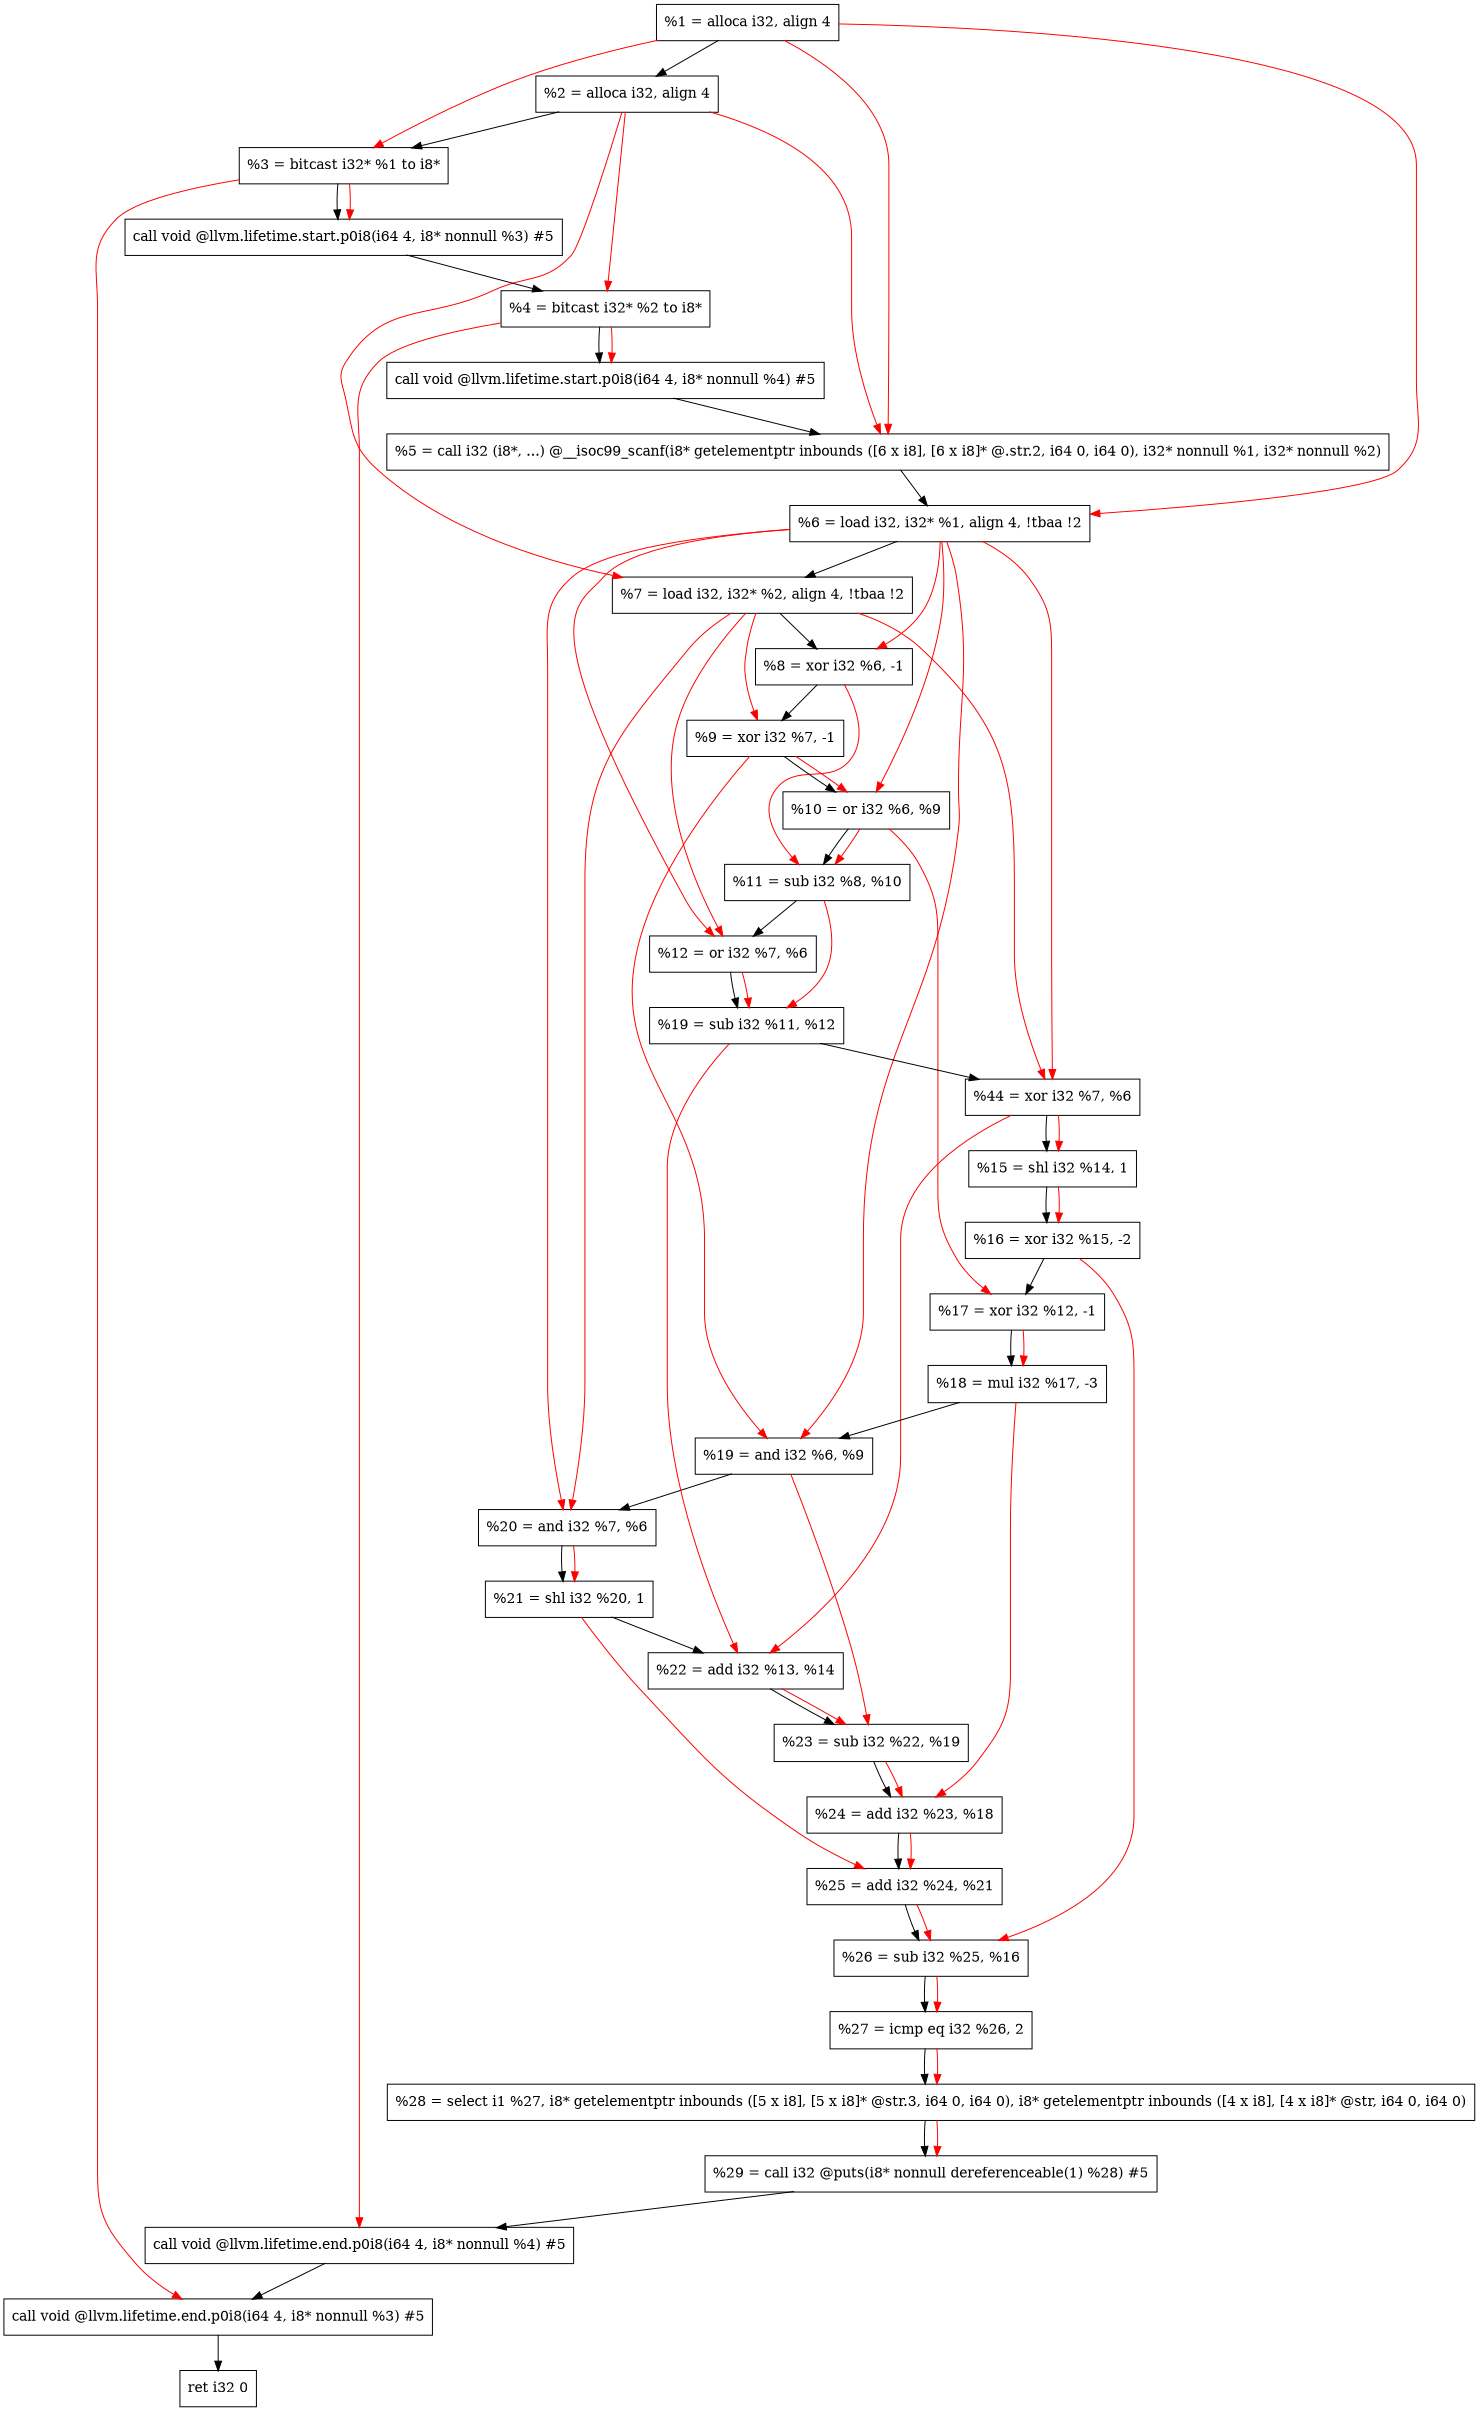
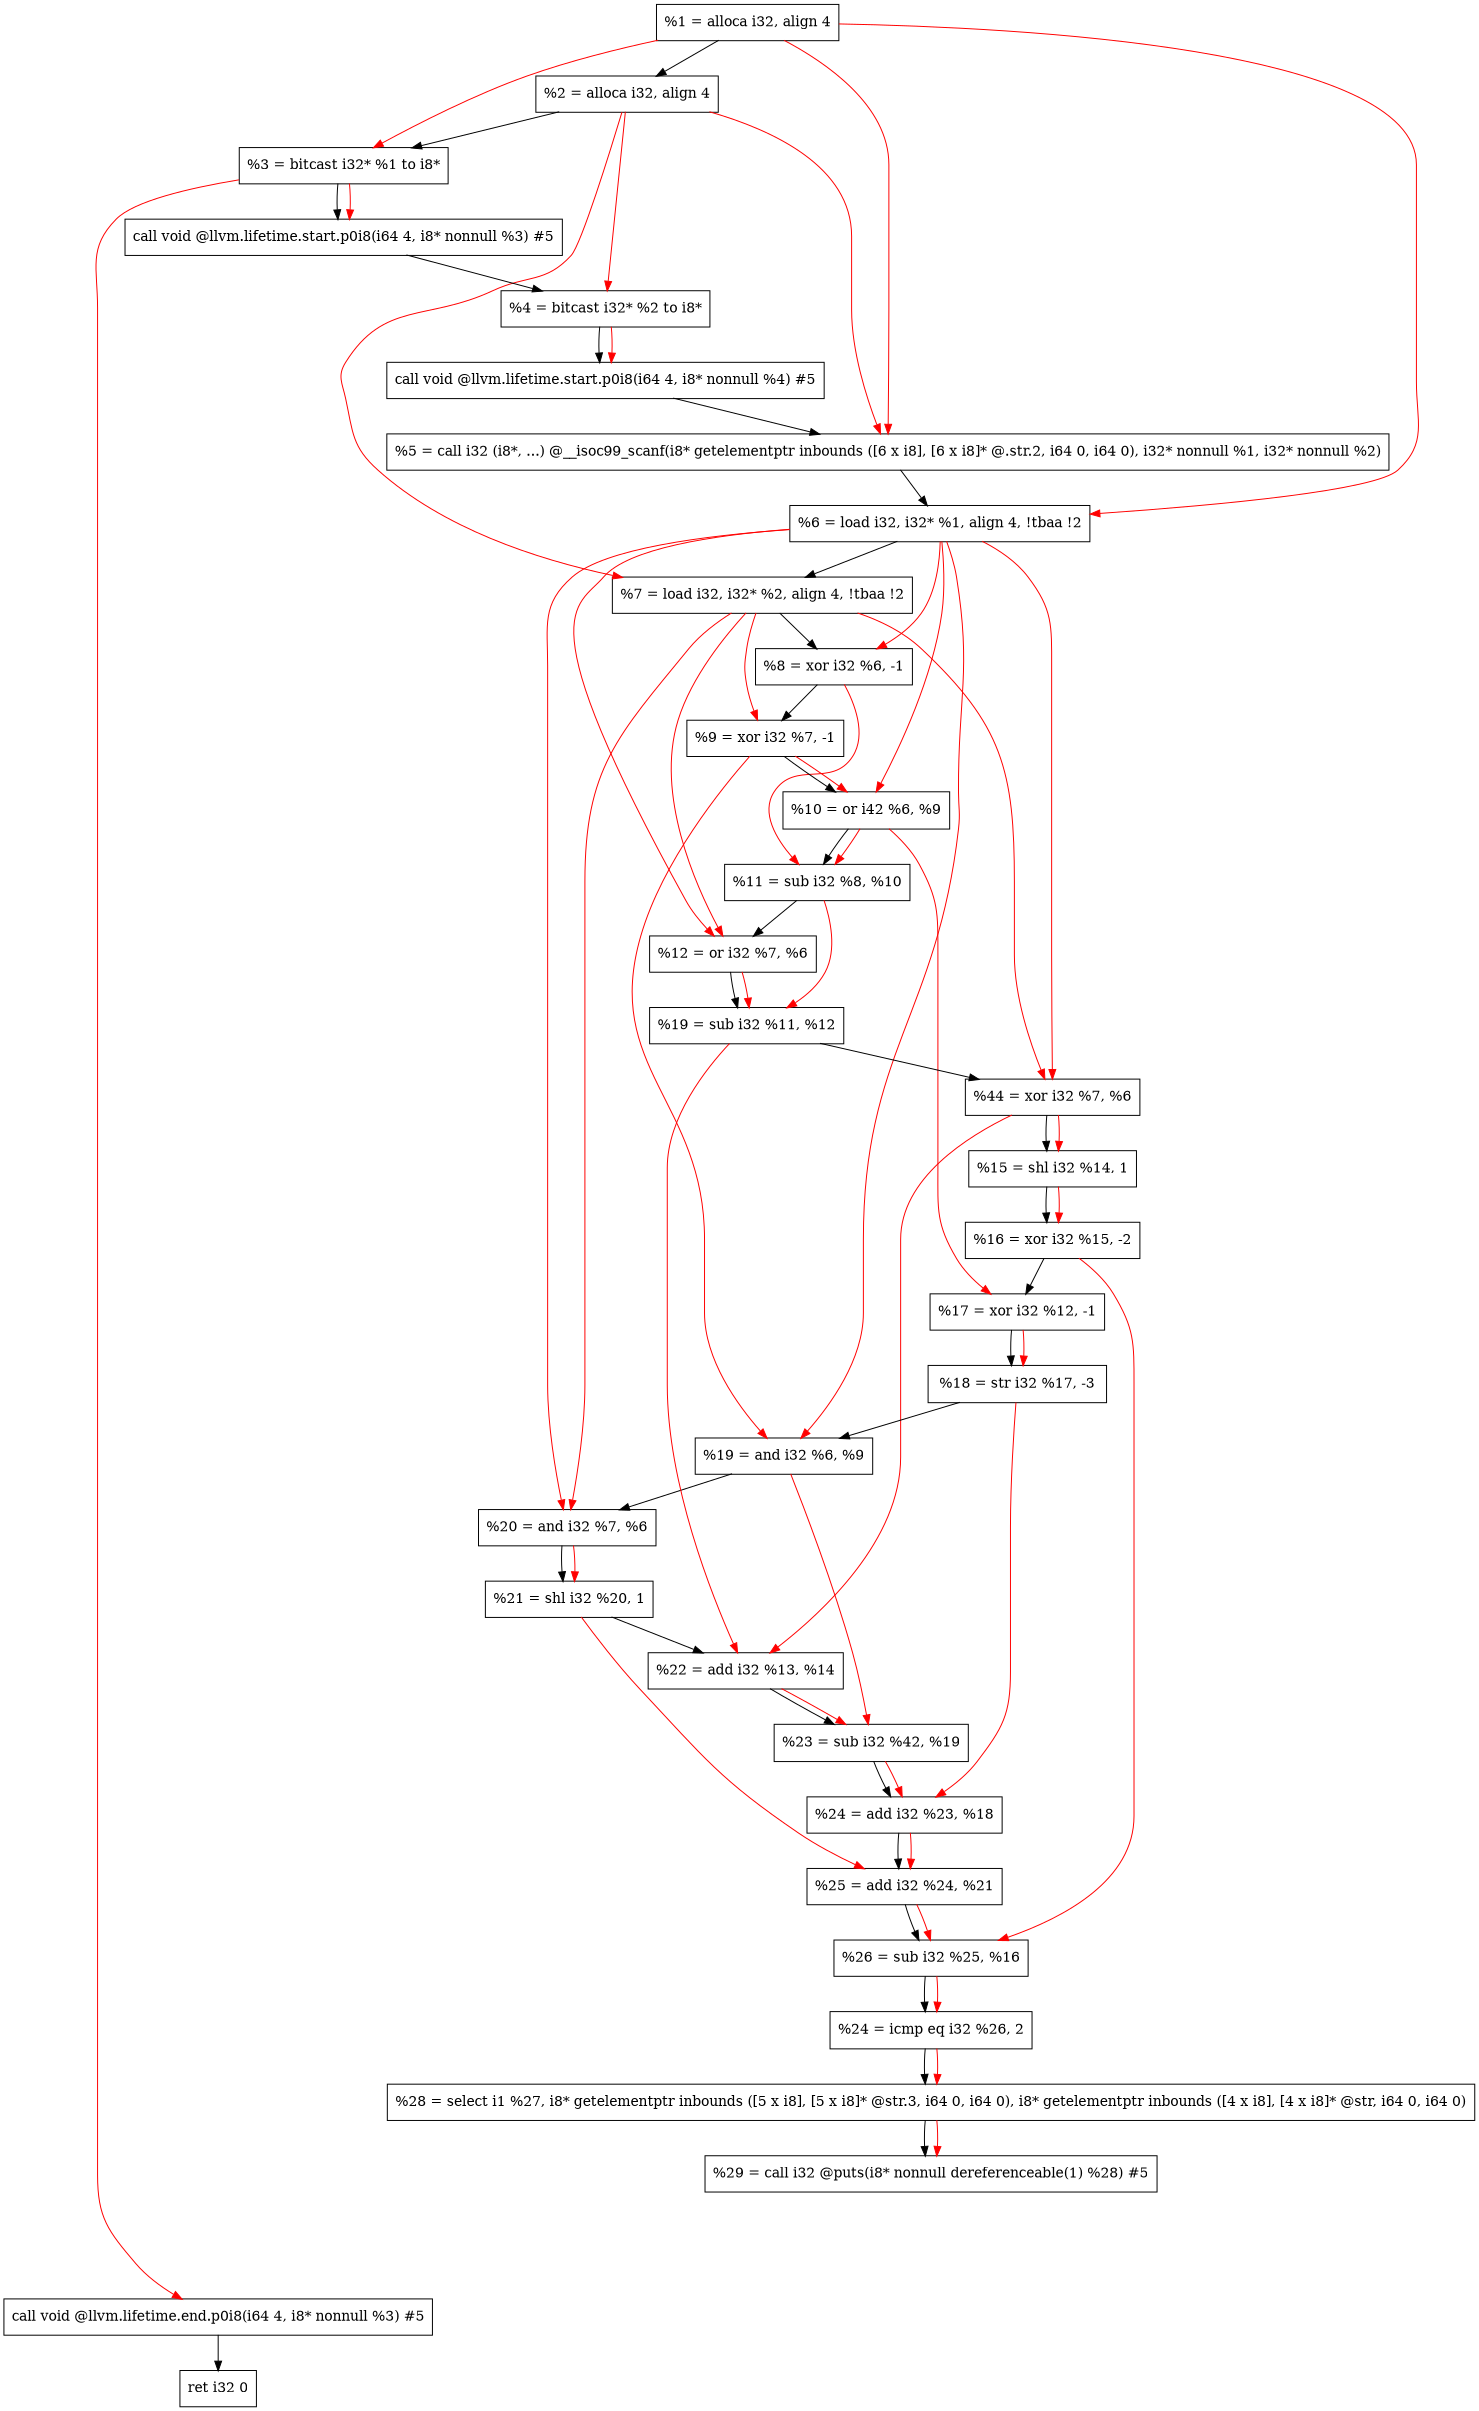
node "%10 = or i32 %6, %9": label "%10 = or i32 %6, %9" -> "%10 = or i42 %6, %9"
node "%18 = mul i32 %17, -3": label "%18 = mul i32 %17, -3" -> "%18 = str i32 %17, -3"
node "%23 = sub i32 %22, %19": label "%23 = sub i32 %22, %19" -> "%23 = sub i32 %42, %19"
node "%27 = icmp eq i32 %26, 2": label "%27 = icmp eq i32 %26, 2" -> "%24 = icmp eq i32 %26, 2"
node "call void @llvm.lifetime.end.p0i8(i64 4, i8* nonnull %4) #5": removed
